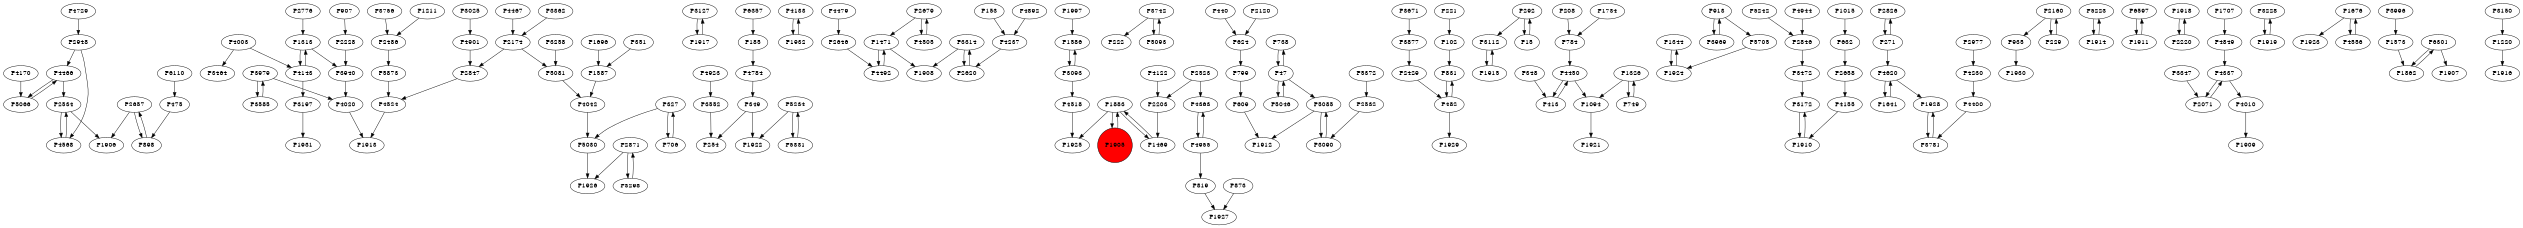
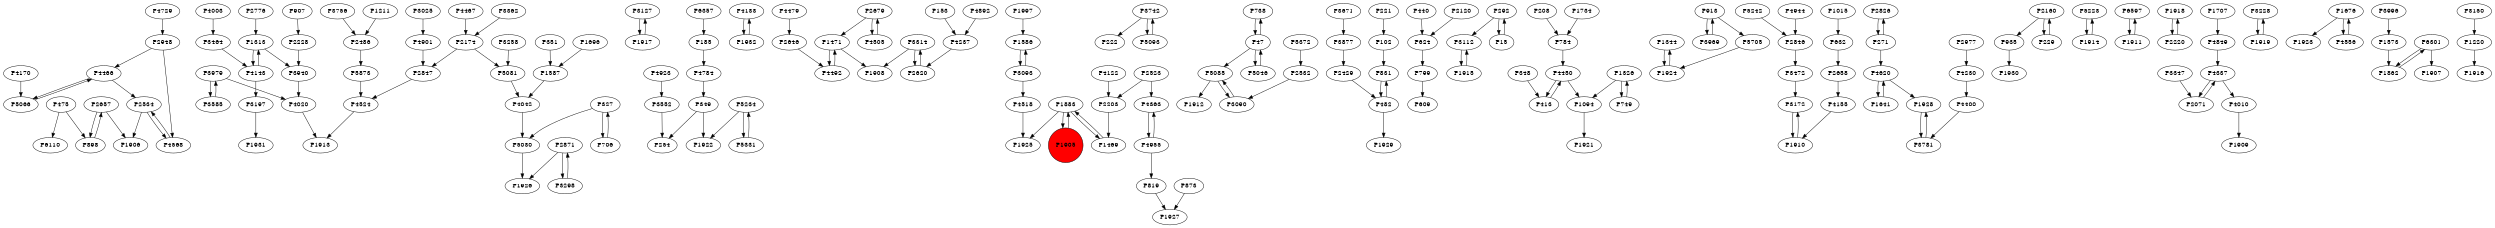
edge "P4003" -> "P4143": now "P3464" -> "P4143"
edge "P6110" -> "P475": reversed
edge "P609" -> "P1912": removed
